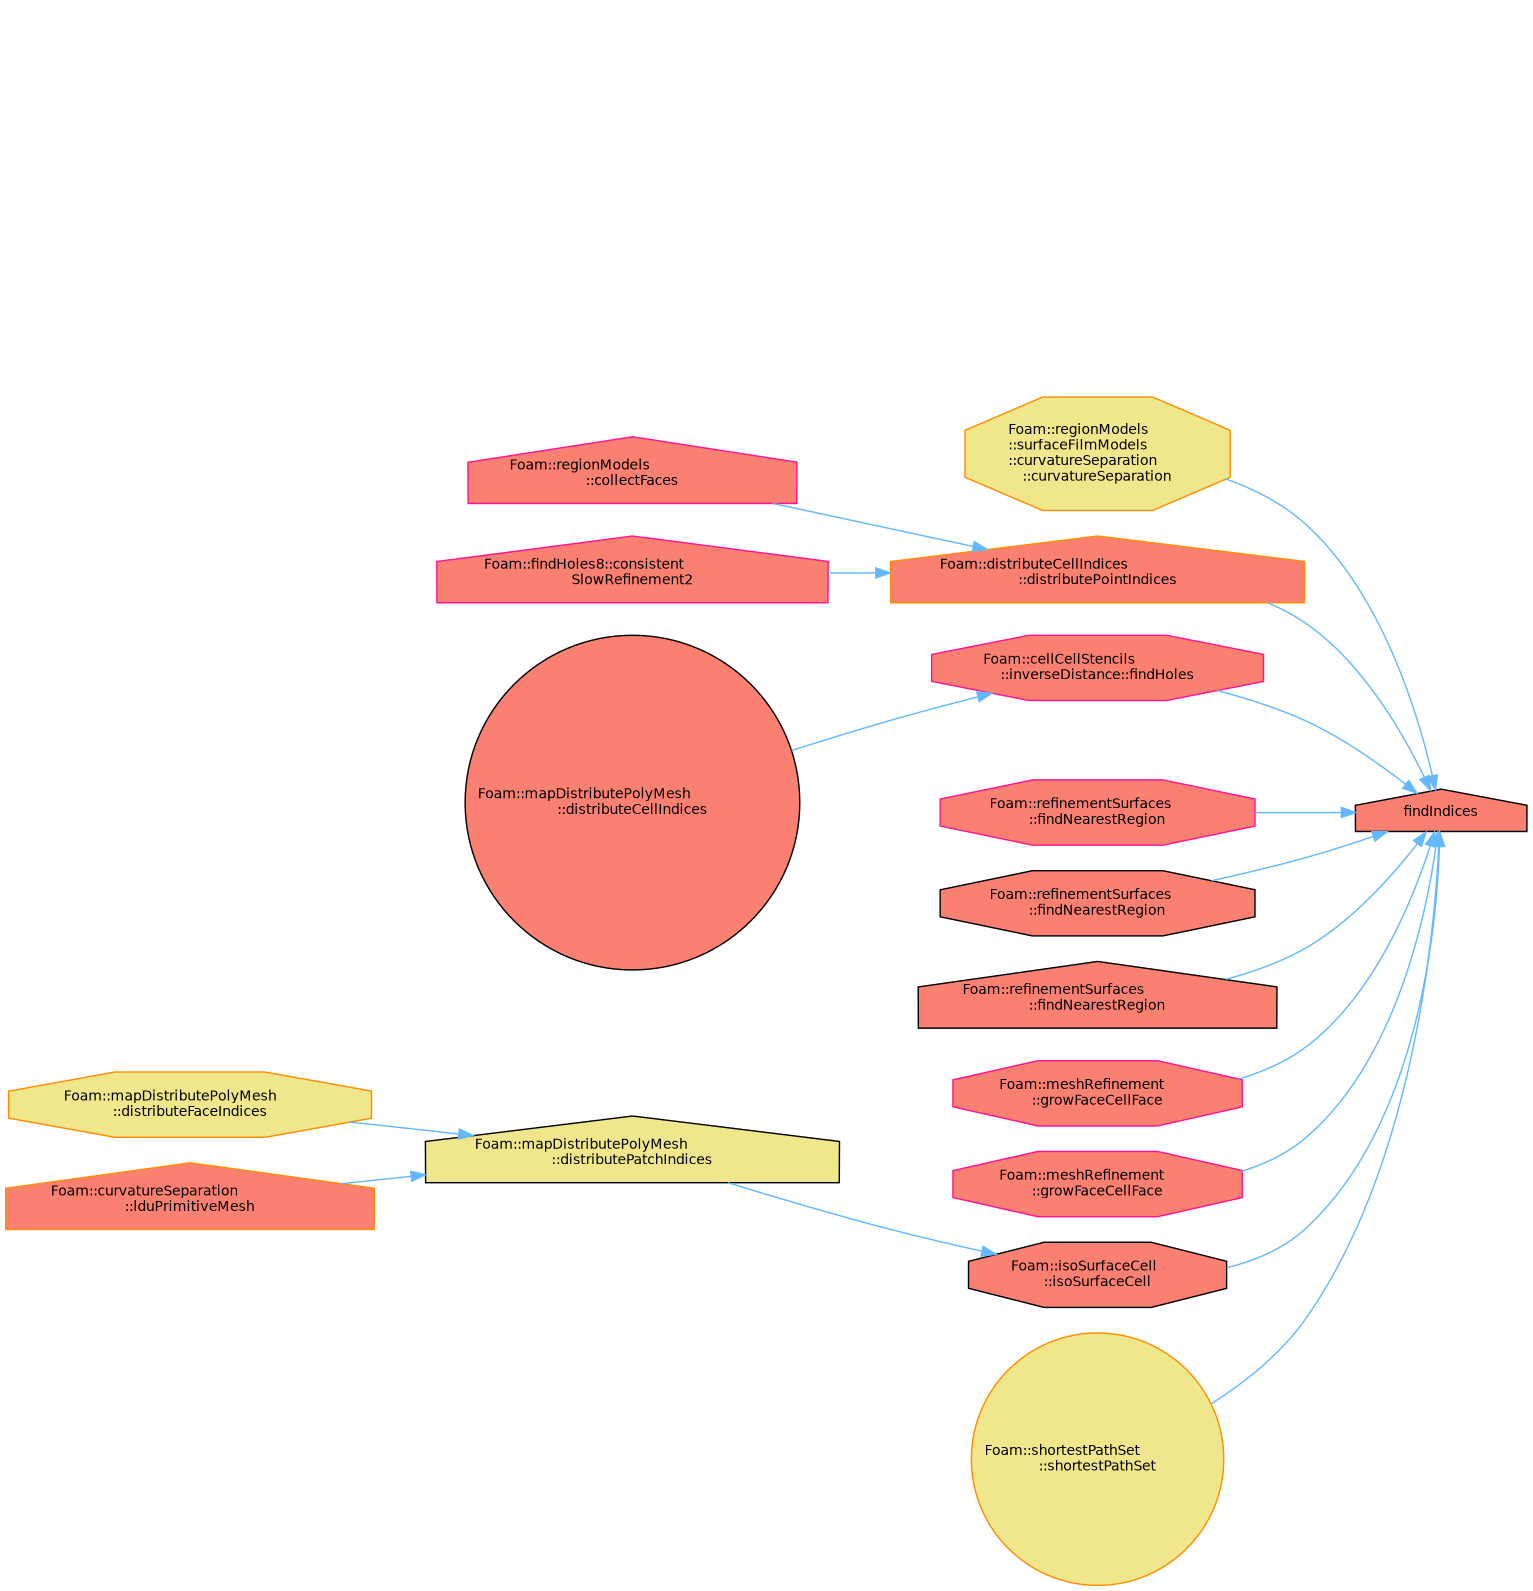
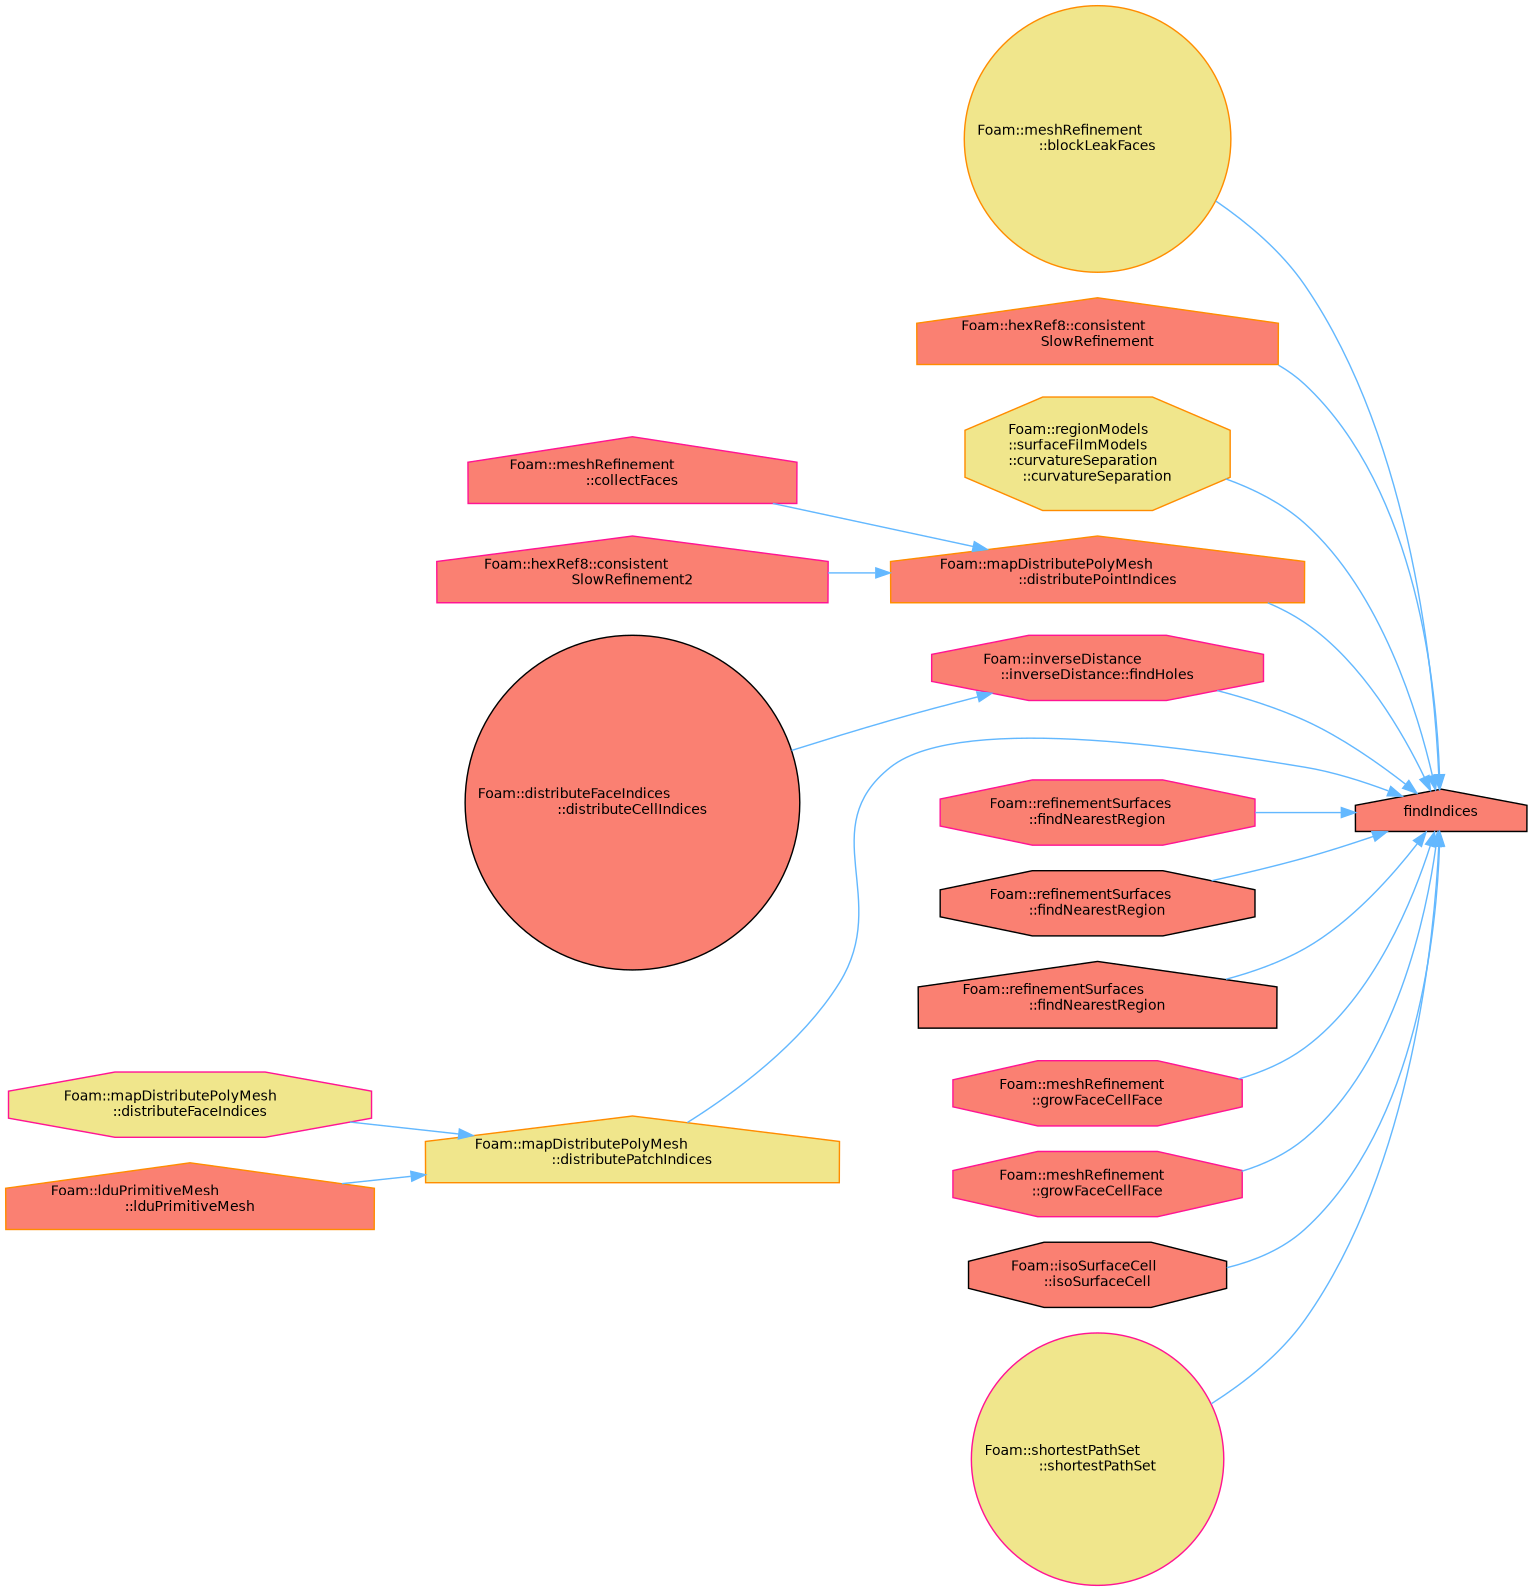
node "Foam::meshRefinement ::blockLeakFaces": added
node "Foam::hexRef8::consistent SlowRefinement": added
node "Foam::regionModels ::collectFaces": label "Foam::regionModels ::collectFaces" -> "Foam::meshRefinement ::collectFaces"
node "Foam::findHoles8::consistent SlowRefinement2": label "Foam::findHoles8::consistent SlowRefinement2" -> "Foam::hexRef8::consistent SlowRefinement2"
node "Foam::distributeCellIndices ::distributePointIndices": label "Foam::distributeCellIndices ::distributePointIndices" -> "Foam::mapDistributePolyMesh ::distributePointIndices"
node "Foam::cellCellStencils ::inverseDistance::findHoles": label "Foam::cellCellStencils ::inverseDistance::findHoles" -> "Foam::inverseDistance ::inverseDistance::findHoles"
node "Foam::mapDistributePolyMesh ::distributeCellIndices": label "Foam::mapDistributePolyMesh ::distributeCellIndices" -> "Foam::distributeFaceIndices ::distributeCellIndices"
node "Foam::mapDistributePolyMesh ::distributeFaceIndices": color darkorange -> deeppink
node "Foam::mapDistributePolyMesh ::distributePatchIndices": color black -> darkorange
node "Foam::curvatureSeparation ::lduPrimitiveMesh": label "Foam::curvatureSeparation ::lduPrimitiveMesh" -> "Foam::lduPrimitiveMesh ::lduPrimitiveMesh"
edge "Foam::mapDistributePolyMesh ::distributePatchIndices" -> "Foam::isoSurfaceCell ::isoSurfaceCell": now "Foam::mapDistributePolyMesh ::distributePatchIndices" -> "findIndices"
node "Foam::shortestPathSet ::shortestPathSet": color darkorange -> deeppink
